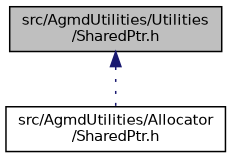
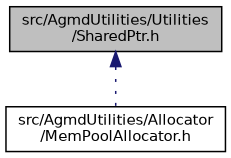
node "src/AgmdUtilities/Allocator /SharedPtr.h": label "src/AgmdUtilities/Allocator /SharedPtr.h" -> "src/AgmdUtilities/Allocator /MemPoolAllocator.h"
